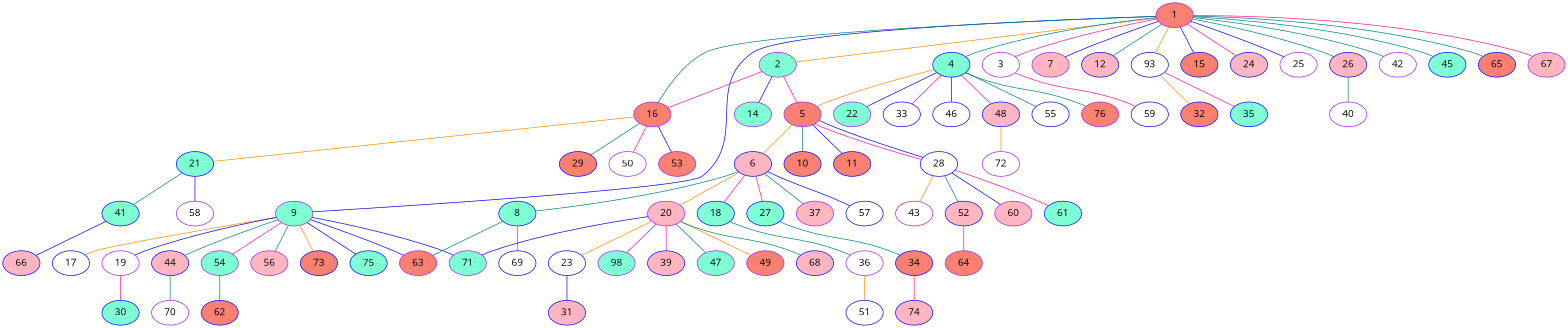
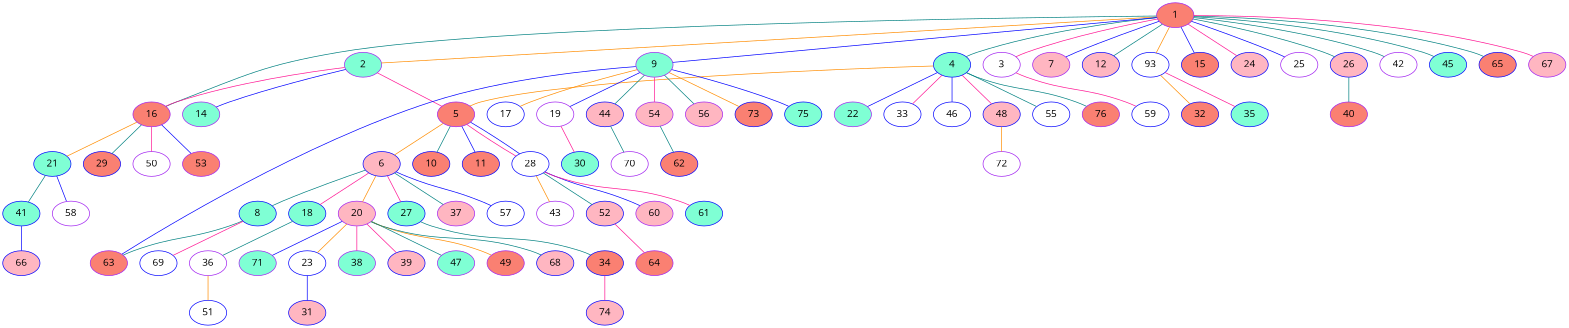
node "40": fillcolor white -> salmon
edge "9" -- "71": removed
node "54": fillcolor aquamarine -> lightpink
node "98": label "98" -> "38"
